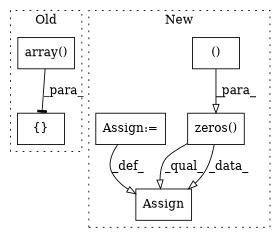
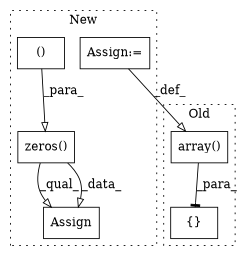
edge "Assign:=" -> "Assign": now "Assign:=" -> "array()"
